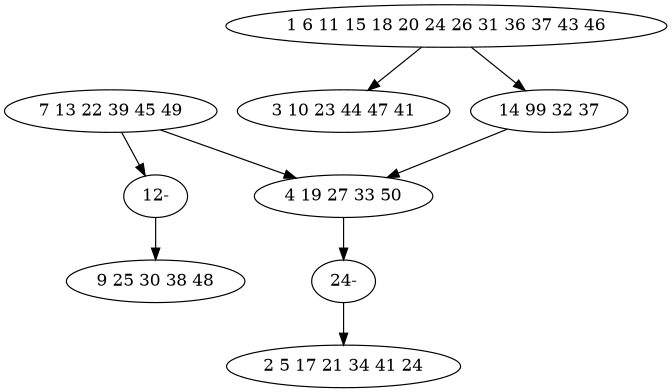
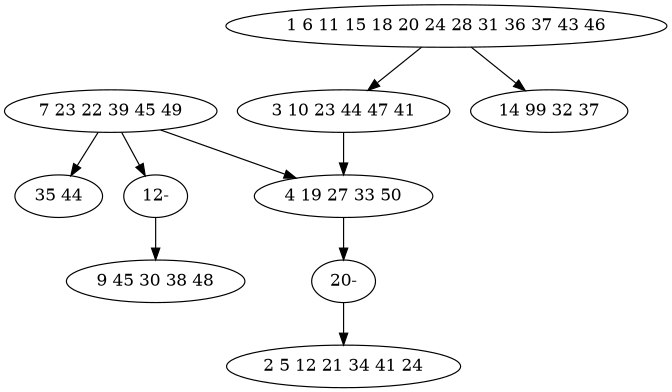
node "1 6 11 15 18 20 24 26 31 36 37 43 46": label "1 6 11 15 18 20 24 26 31 36 37 43 46" -> "1 6 11 15 18 20 24 28 31 36 37 43 46"
node "7 13 22 39 45 49": label "7 13 22 39 45 49" -> "7 23 22 39 45 49"
edge "14 99 32 37" -> "4 19 27 33 50": now "3 10 23 44 47 41" -> "4 19 27 33 50"
node "35 44": added
node "9 25 30 38 48": label "9 25 30 38 48" -> "9 45 30 38 48"
node "24-": label "24-" -> "20-"
node "2 5 17 21 34 41 24": label "2 5 17 21 34 41 24" -> "2 5 12 21 34 41 24"
